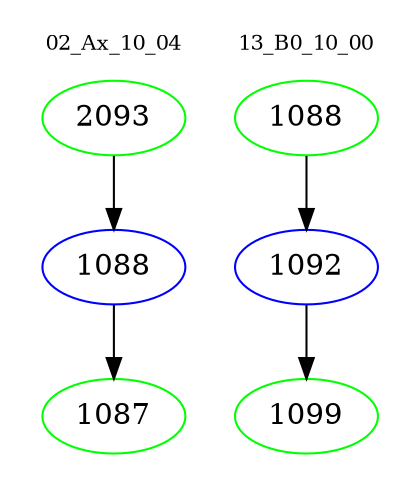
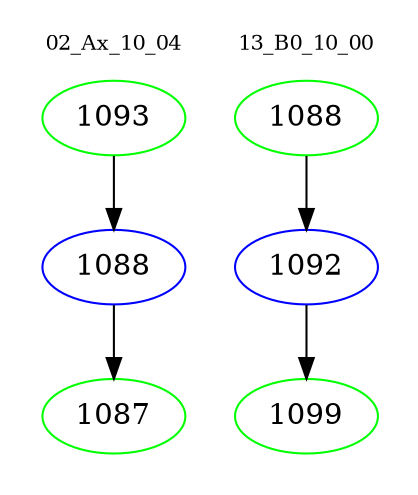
node "2093": label "2093" -> "1093"
